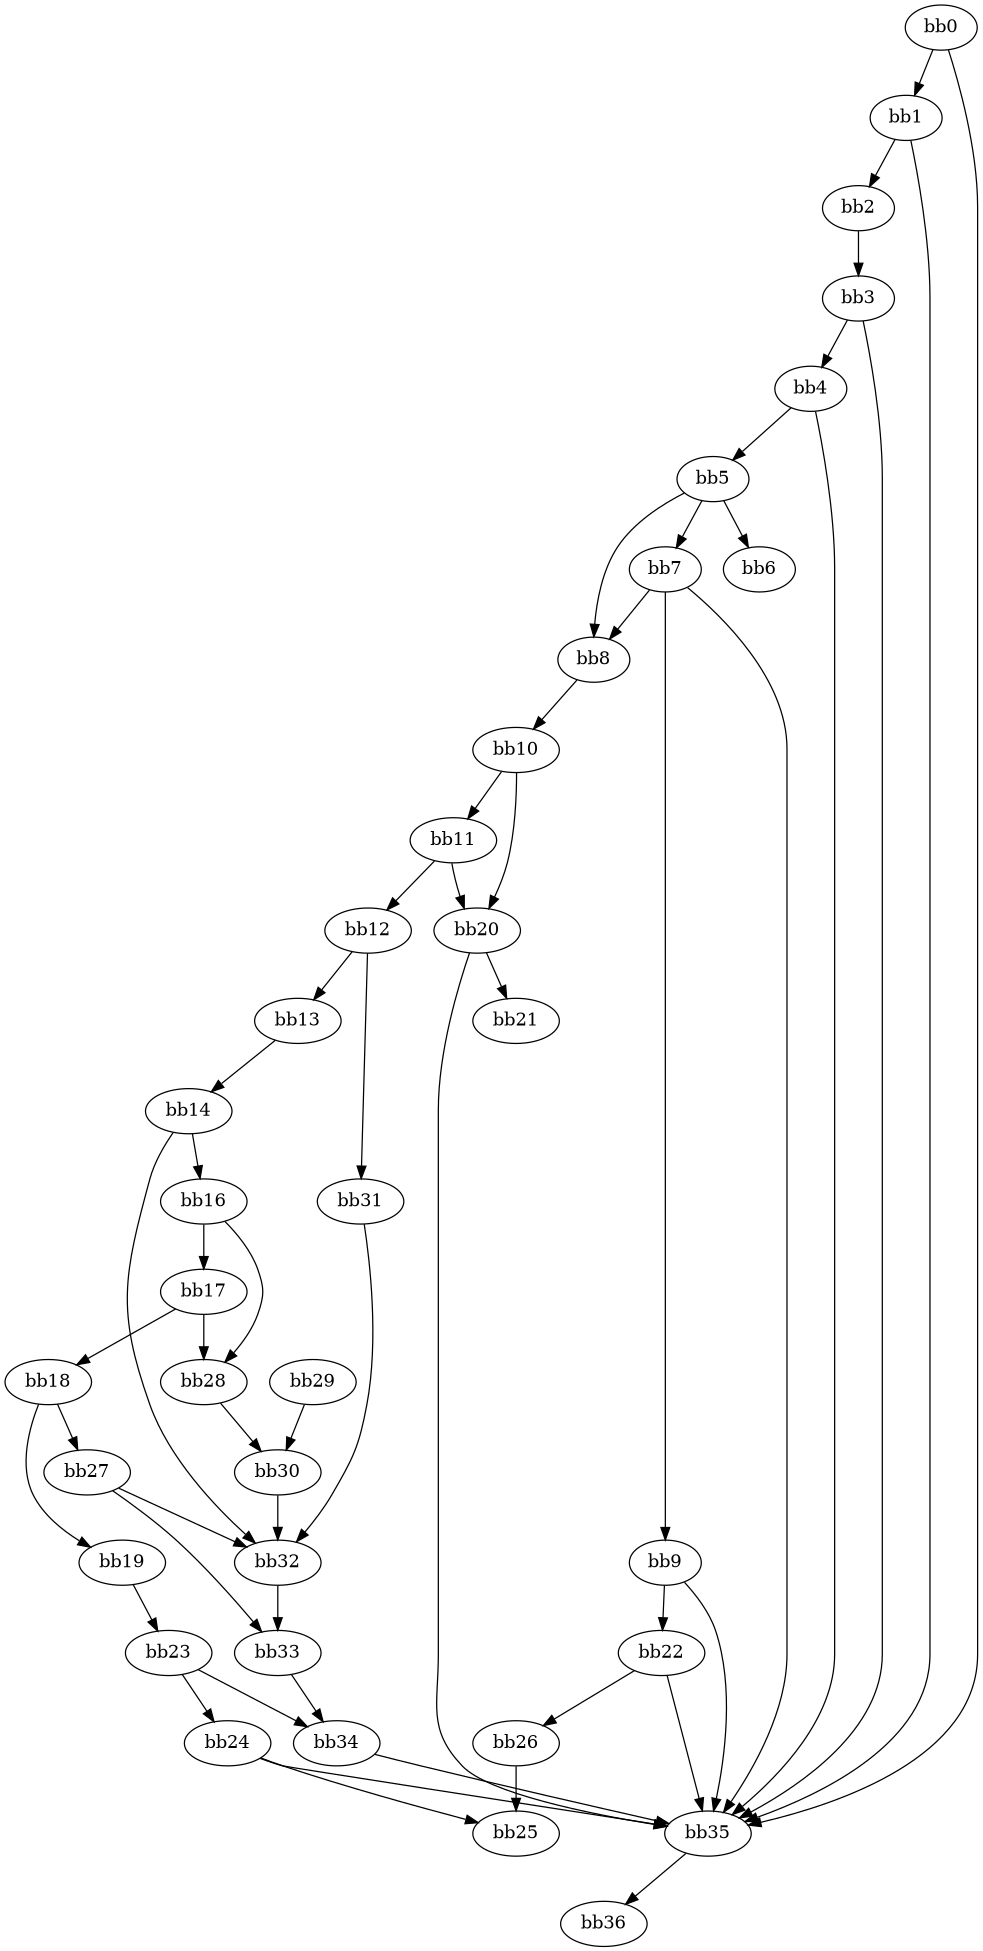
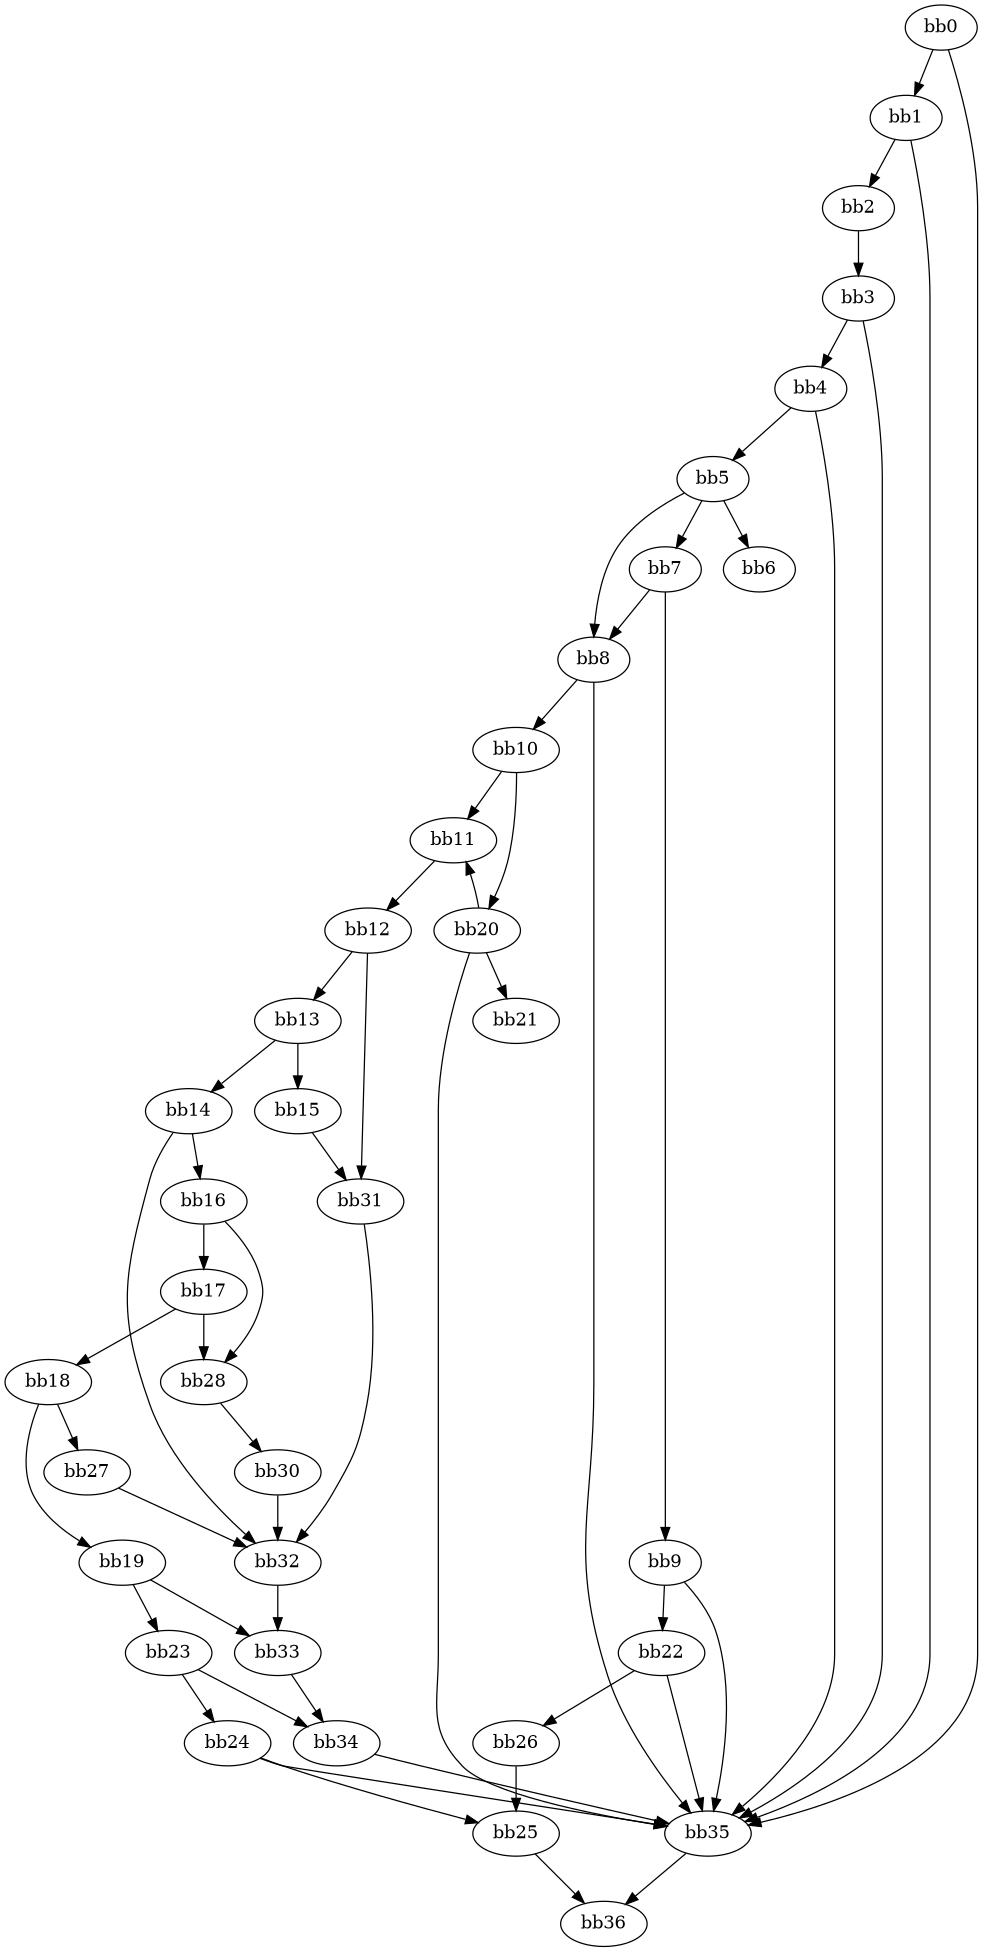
edge "bb11" -> "bb20": reversed
node "bb15": added
edge "bb7" -> "bb35": now "bb8" -> "bb35"
node "bb29": removed
edge "bb27" -> "bb33": now "bb19" -> "bb33"
edge "bb25" -> "bb36": added
